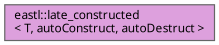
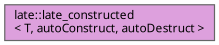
node "eastl::late_constructed < T, autoConstruct, autoDestruct >": label "eastl::late_constructed < T, autoConstruct, autoDestruct >" -> "late::late_constructed < T, autoConstruct, autoDestruct >"
